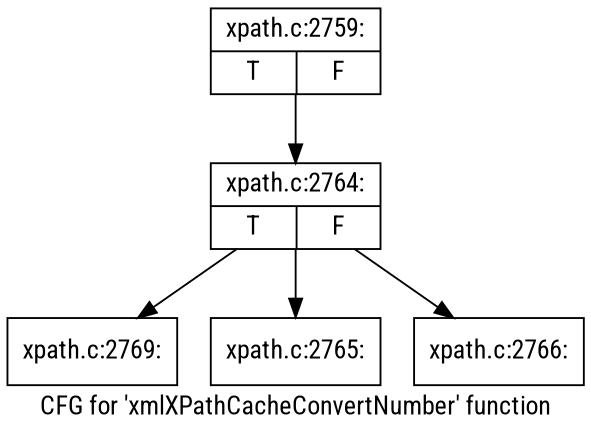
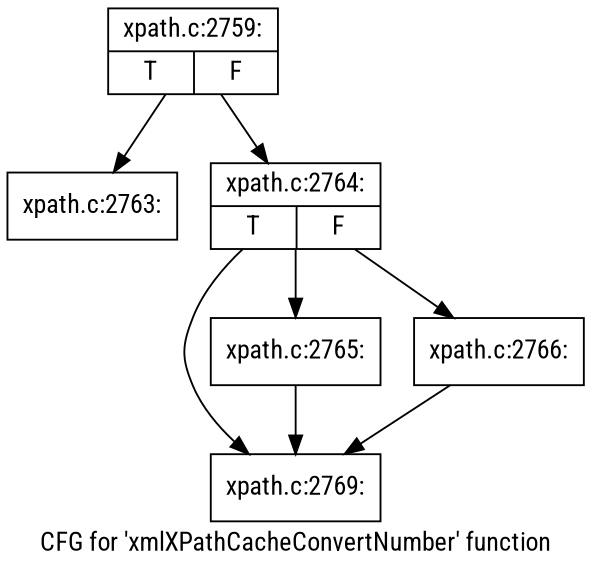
node "xpath.c:2763:": added
edge "xpath.c:2765:" -> "xpath.c:2769:": added
edge "xpath.c:2766:" -> "xpath.c:2769:": added
